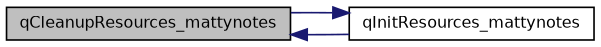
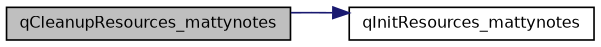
edge "qInitResources_mattynotes" -> "qCleanupResources_mattynotes": removed
